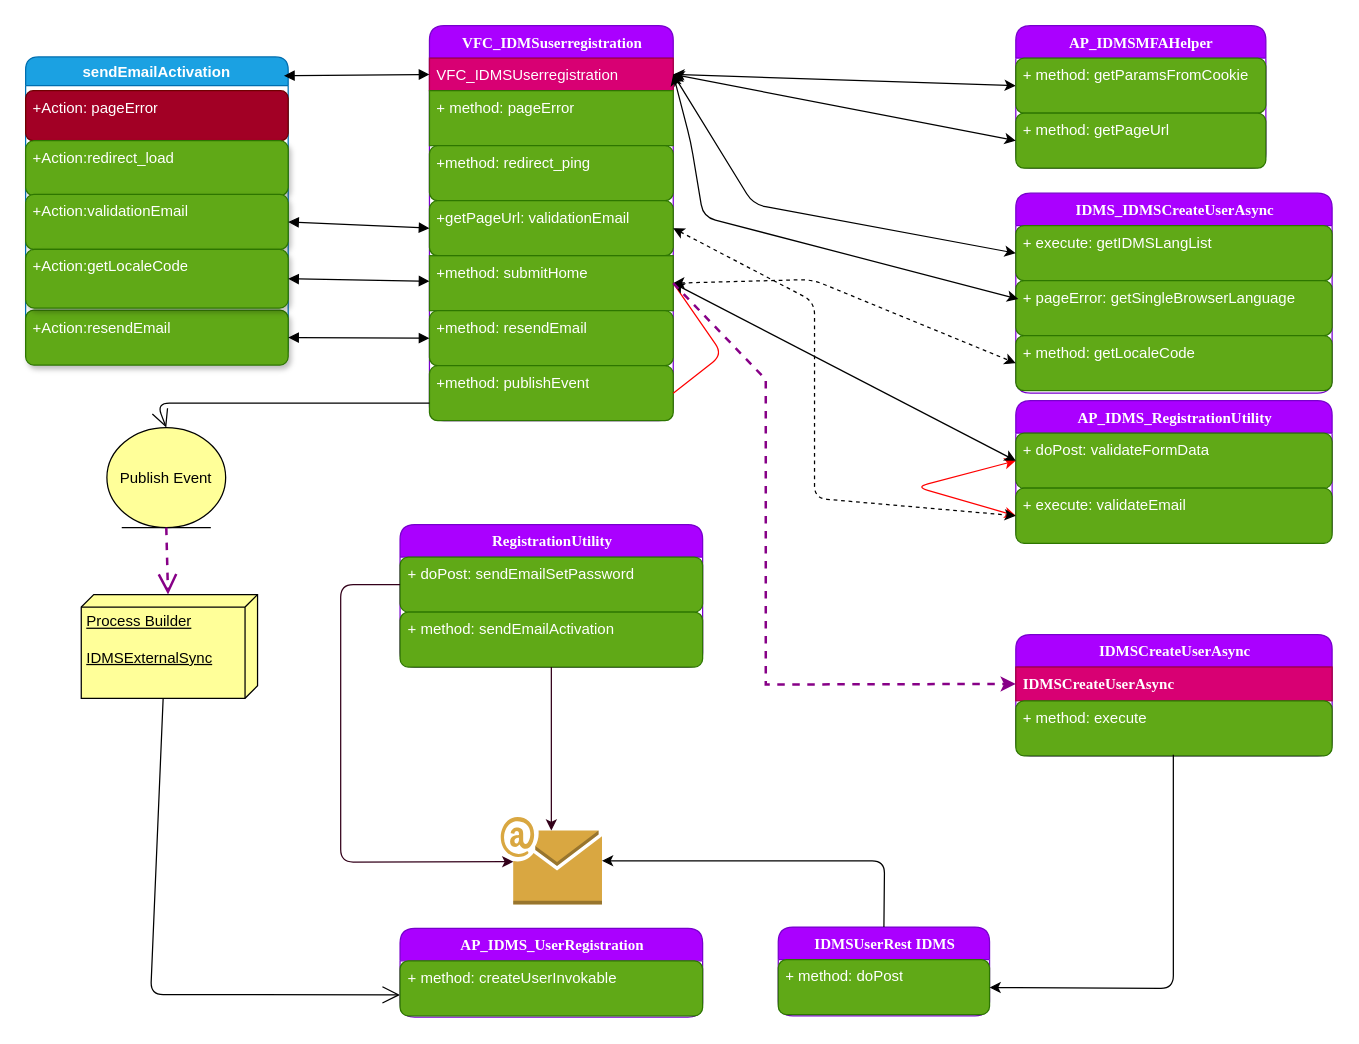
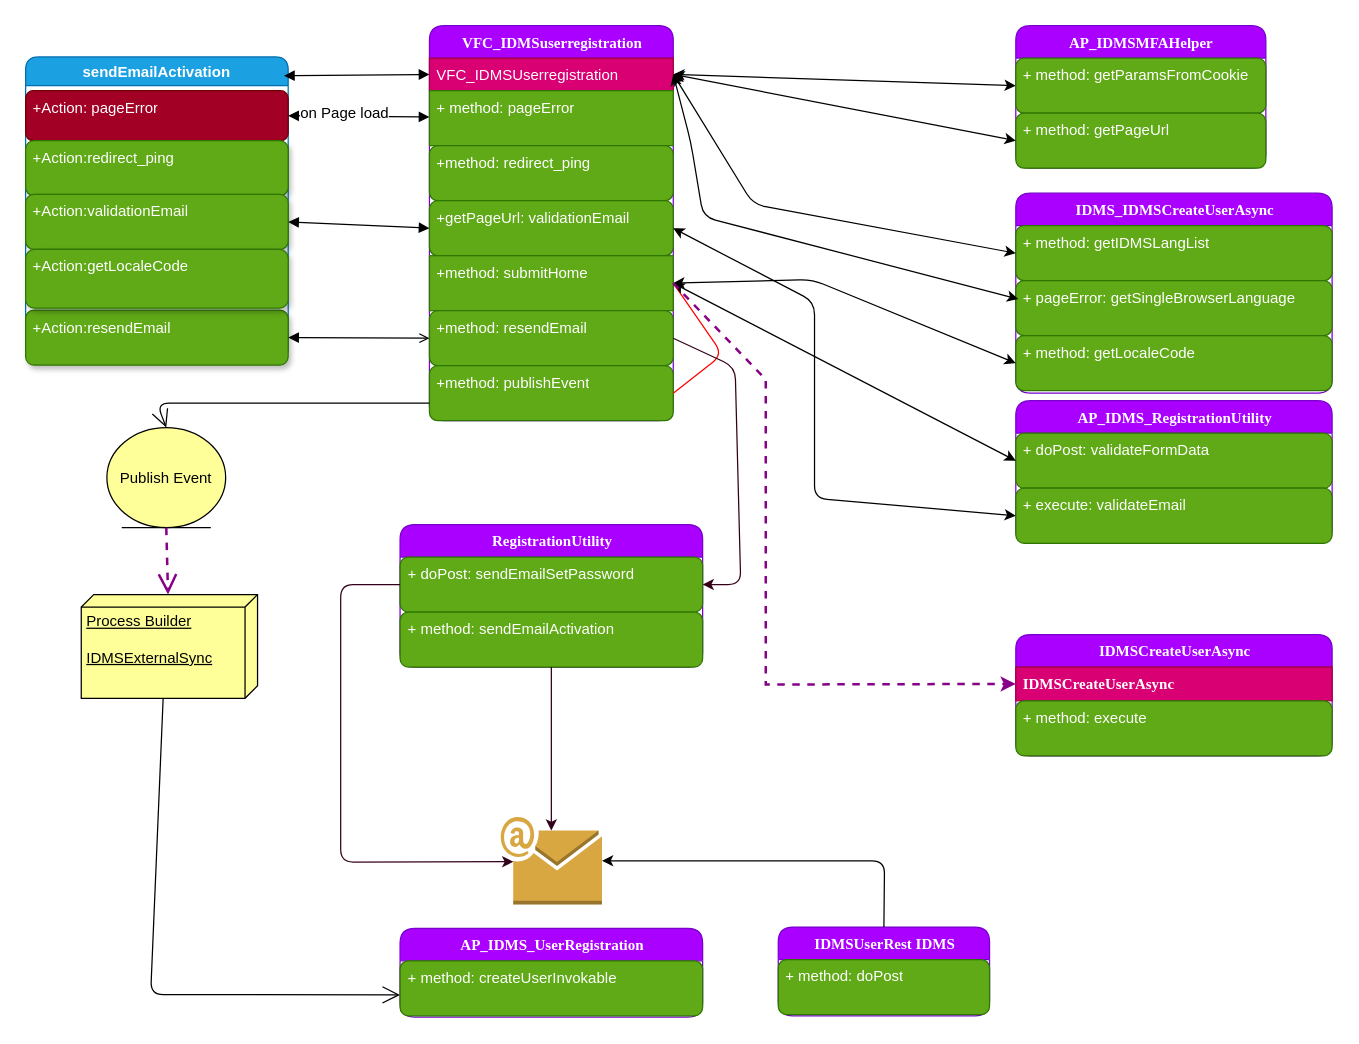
edge "+Action: pageError" -- "+ method: pageError": added, label "on Page load"
node "+Action:redirect_load": label "+Action:redirect_load" -> "+Action:redirect_ping"
node "+ execute: getIDMSLangList": label "+ execute: getIDMSLangList" -> "+ method: getIDMSLangList"
edge "+Action:getLocaleCode" -- "+method: submitHome": removed
edge "+method: submitHome" -- "+ method: getLocaleCode": style dashed -> solid
edge "+Action:resendEmail" -- "+method: resendEmail": arrowhead block -> open
edge "+getPageUrl: validationEmail" -- "+ execute: validateEmail": style dashed -> solid
edge "+method: resendEmail" -> "+ doPost: sendEmailSetPassword": added
edge "+ doPost: validateFormData" -- "+ execute: validateEmail": removed
edge "+ method: execute" -> "+ method: doPost": removed
